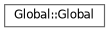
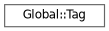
node "Global::Global": label "Global::Global" -> "Global::Tag"
